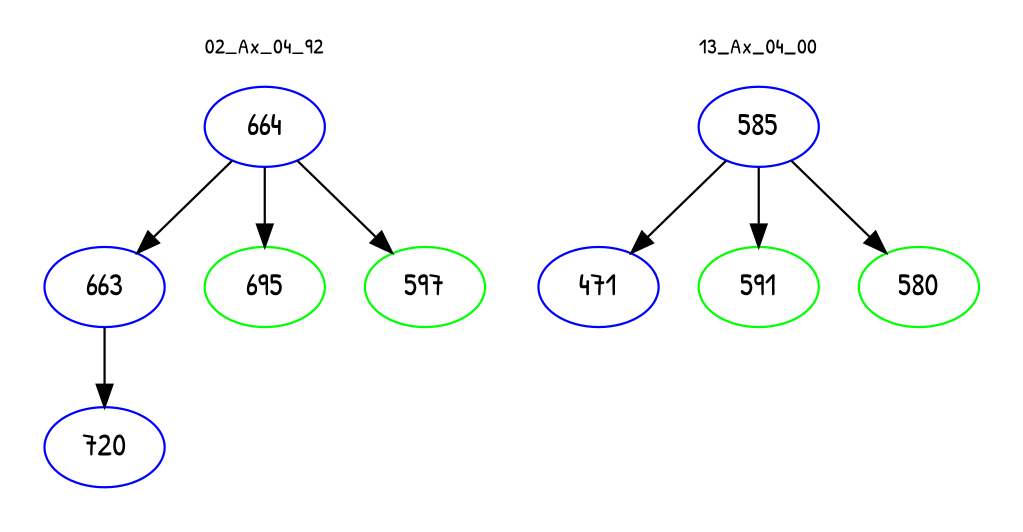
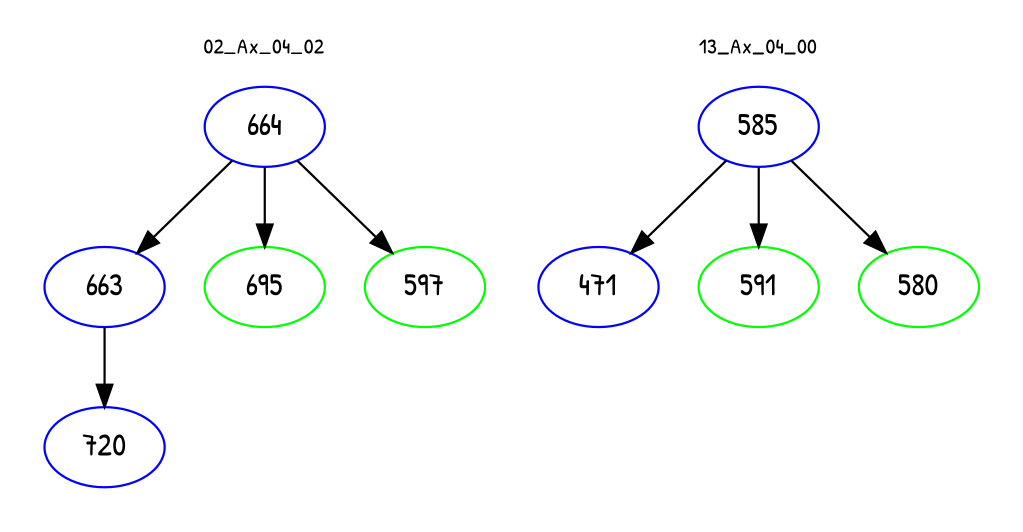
cluster "02_Ax_04_92": label "02_Ax_04_92" -> "02_Ax_04_02"
